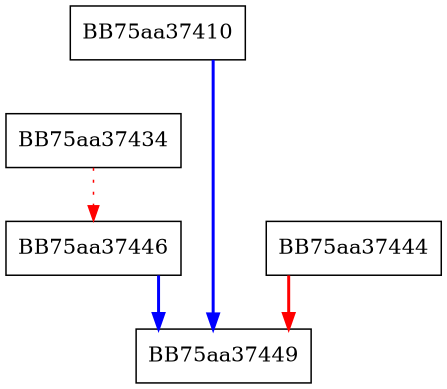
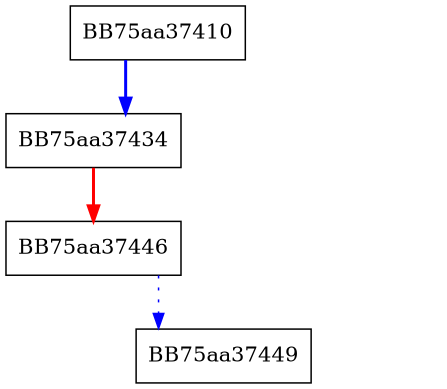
edge "BB75aa37434" -> "BB75aa37446": style dotted -> bold
edge "BB75aa37410" -> "BB75aa37449": now "BB75aa37410" -> "BB75aa37434"
node "BB75aa37444": removed
edge "BB75aa37446" -> "BB75aa37449": style bold -> dotted
